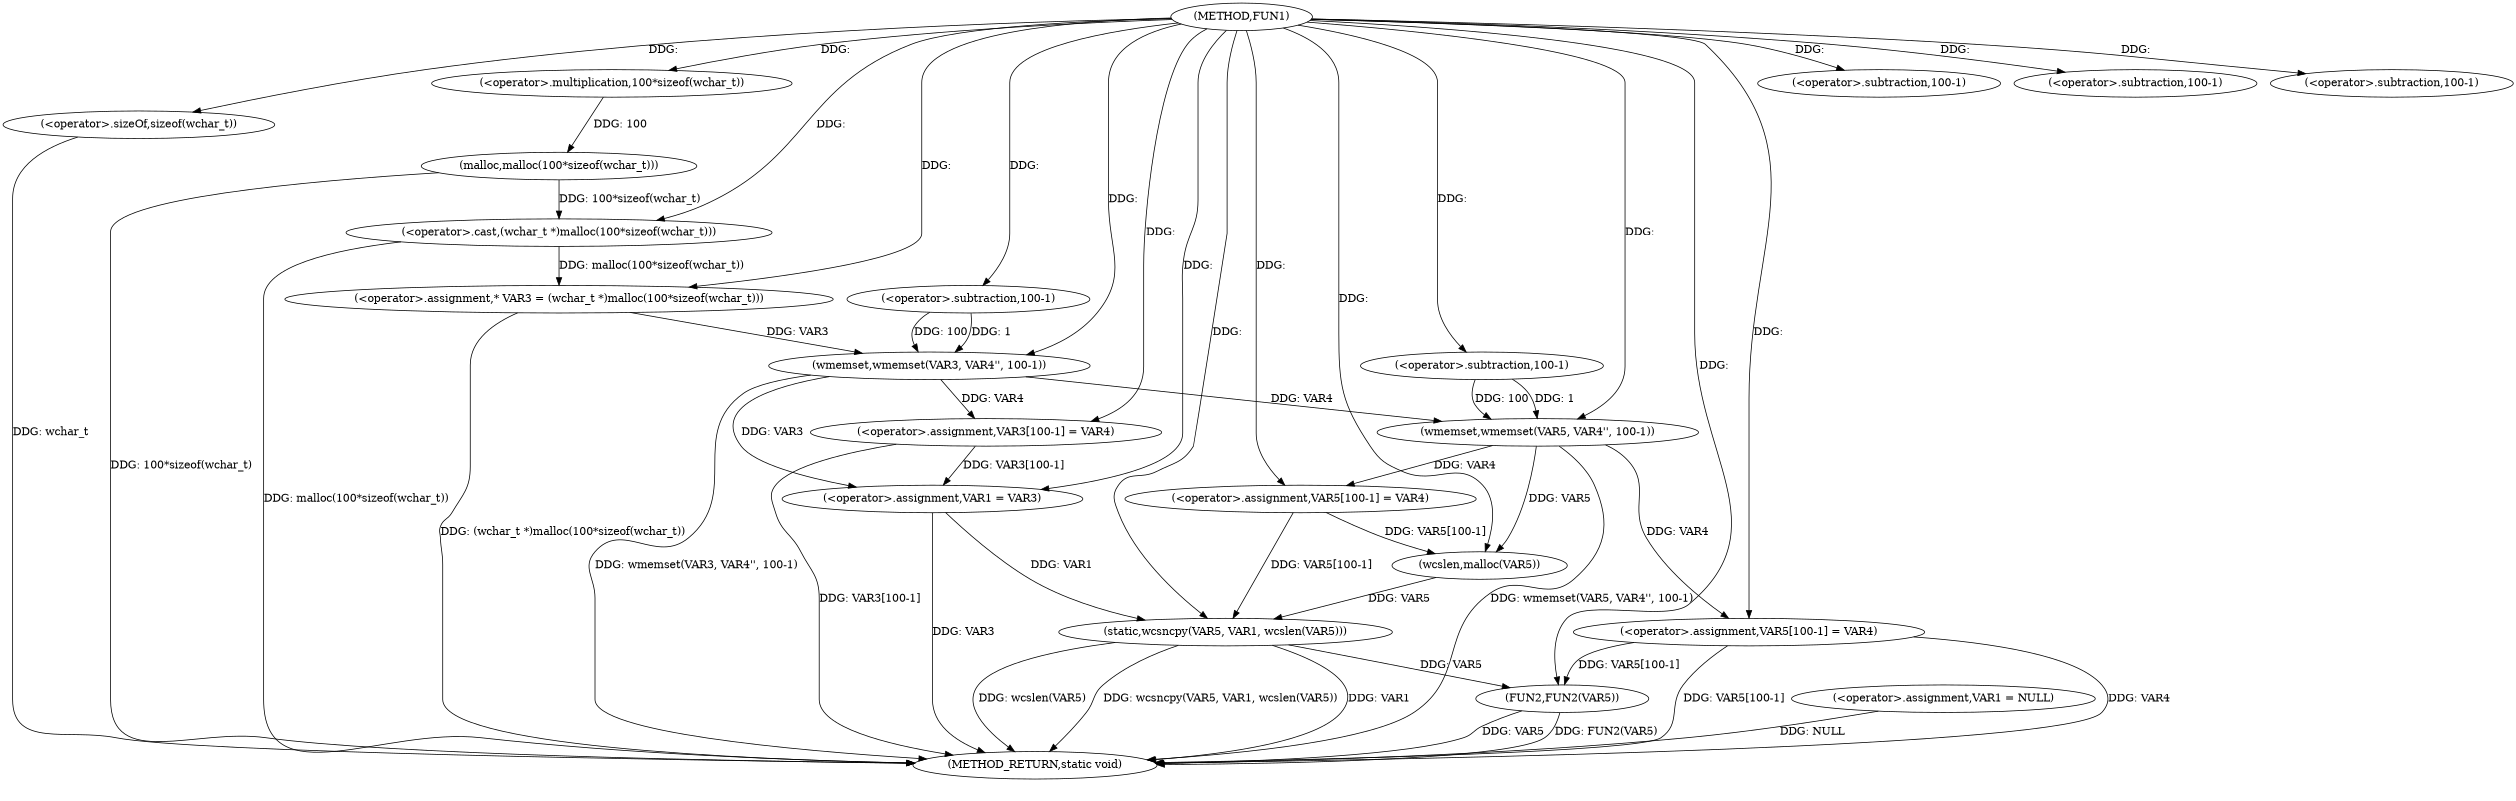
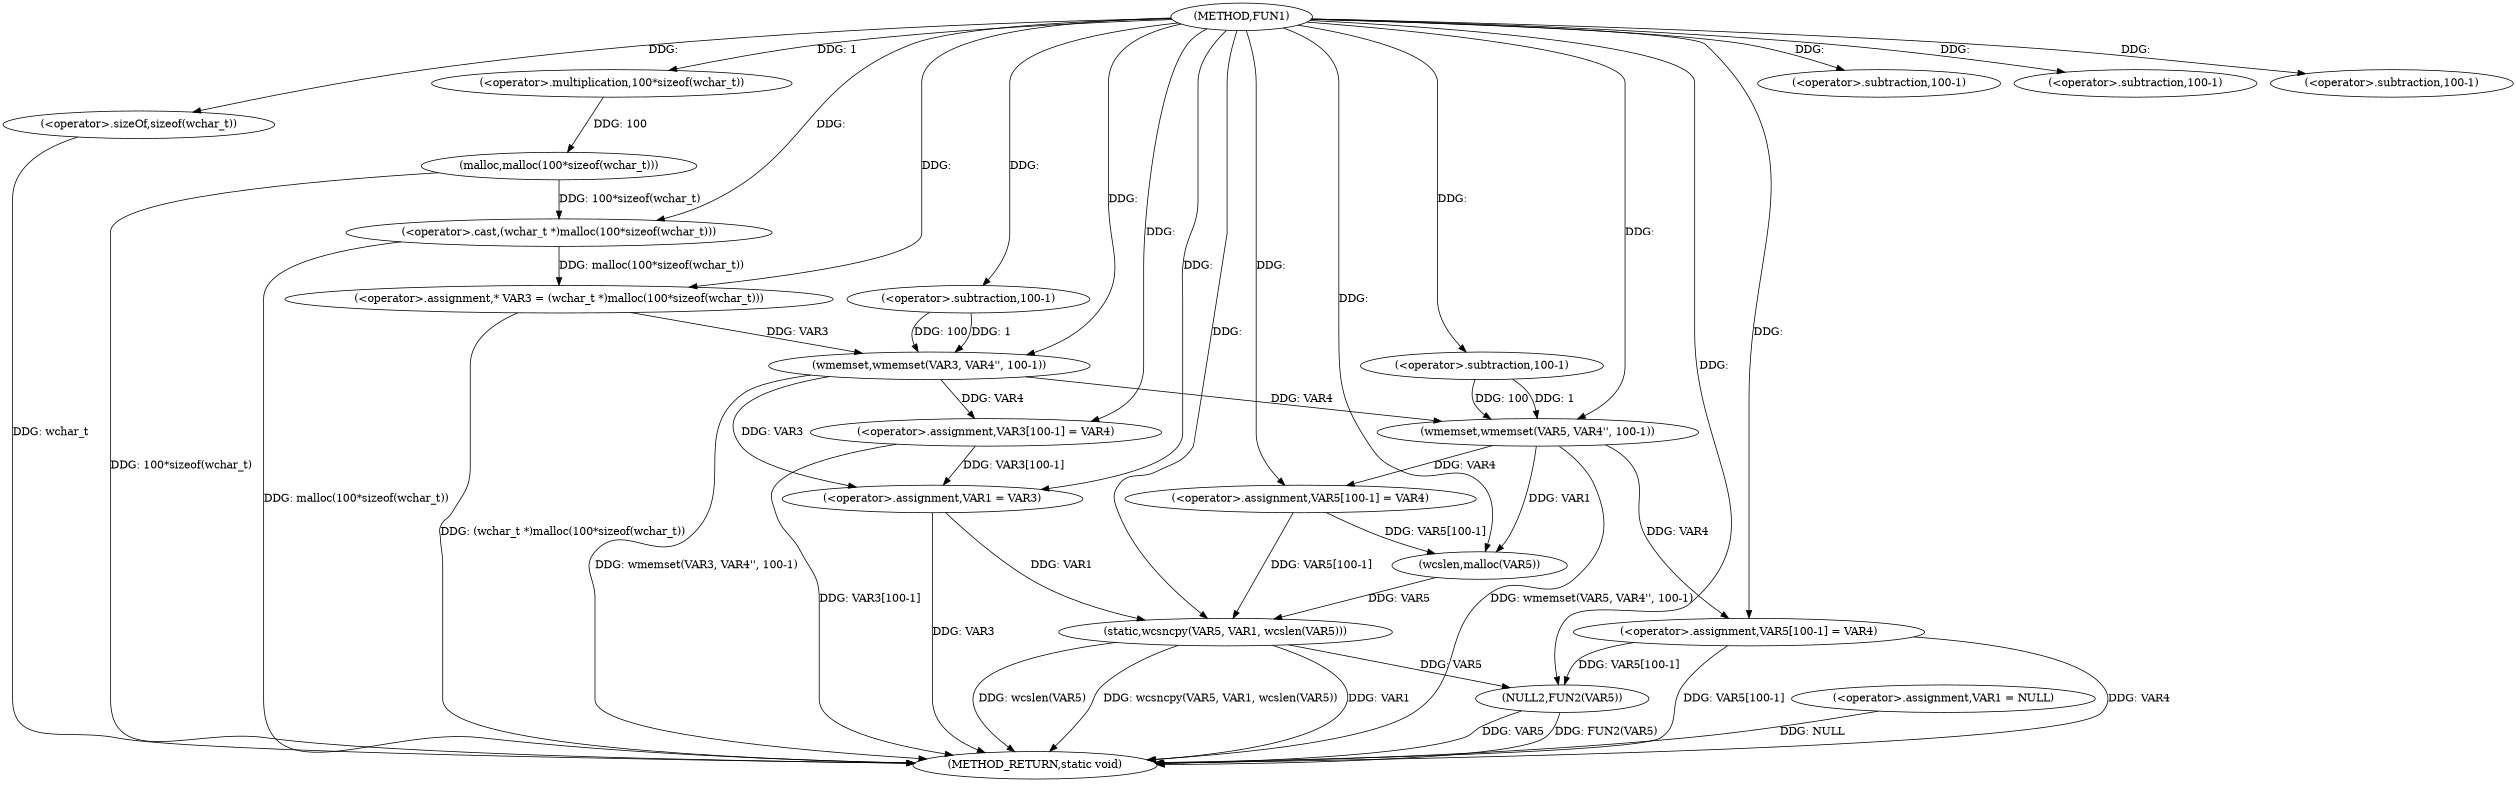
edge "(METHOD,FUN1)" -> "(<operator>.multiplication,100*sizeof(wchar_t))": label "DDG: " -> "DDG: 1"
edge "(wmemset,wmemset(VAR5, VAR4'', 100-1))" -> "(wcslen,malloc(VAR5))": label "DDG: VAR5" -> "DDG: VAR1"
node "(FUN2,FUN2(VAR5))": label "(FUN2,FUN2(VAR5))" -> "(NULL2,FUN2(VAR5))"
